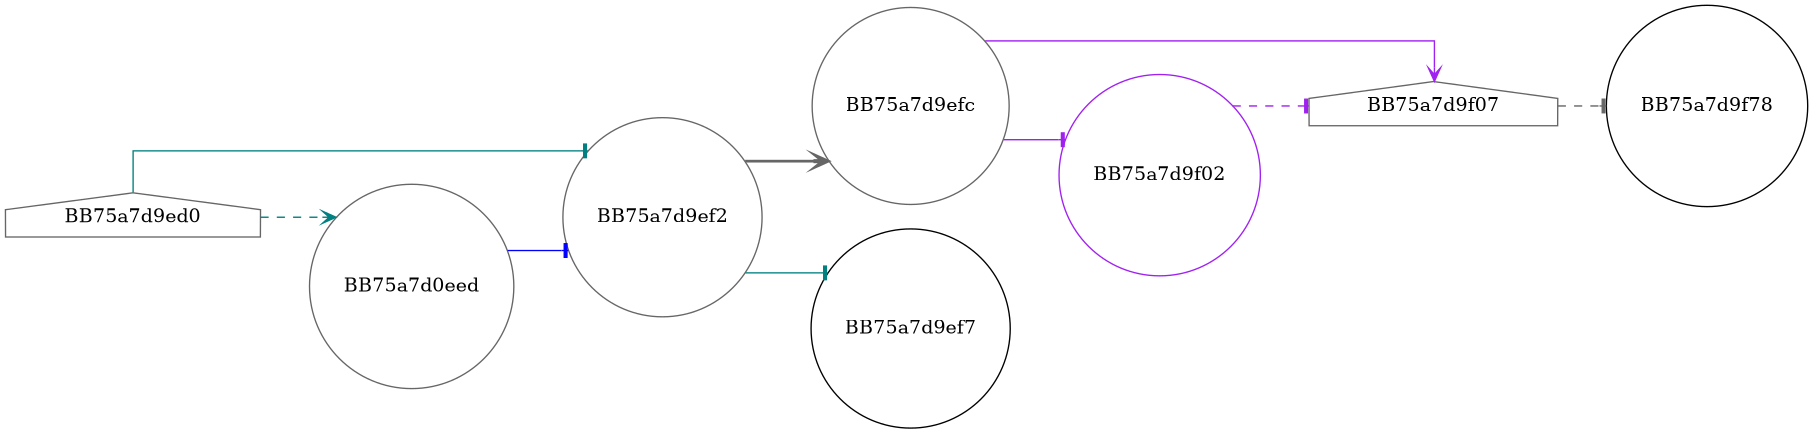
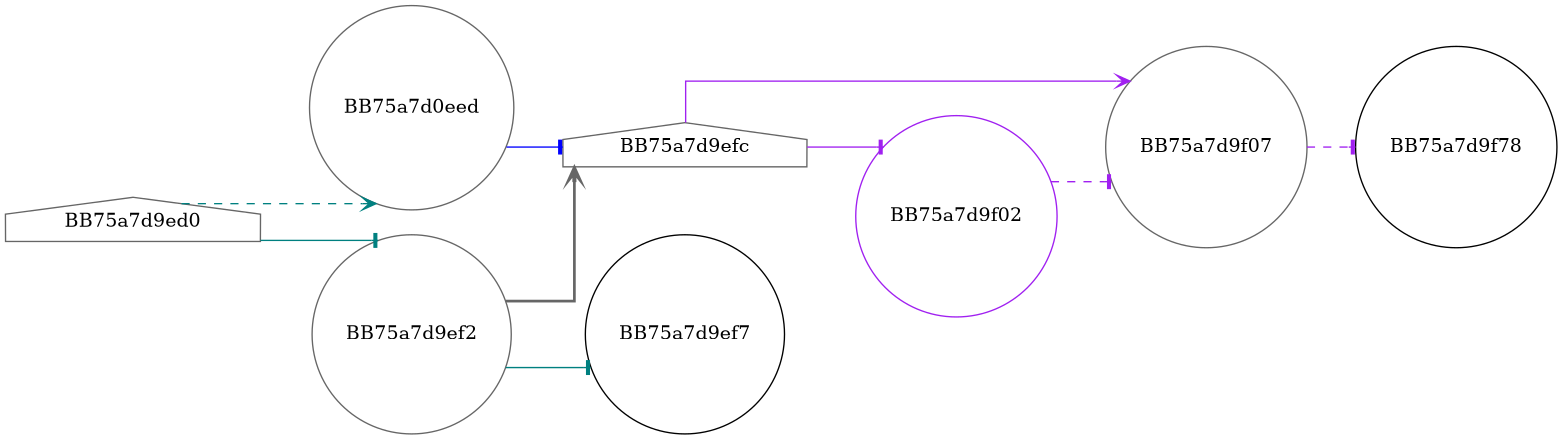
node "BB75a7d9efc": shape circle -> house
node "BB75a7d9f07": shape house -> circle
edge "BB75a7d9f07" -> "BB75a7d9f78": color gray40 -> purple
edge "BB75a7d0eed" -> "BB75a7d9ef2": now "BB75a7d0eed" -> "BB75a7d9efc"
